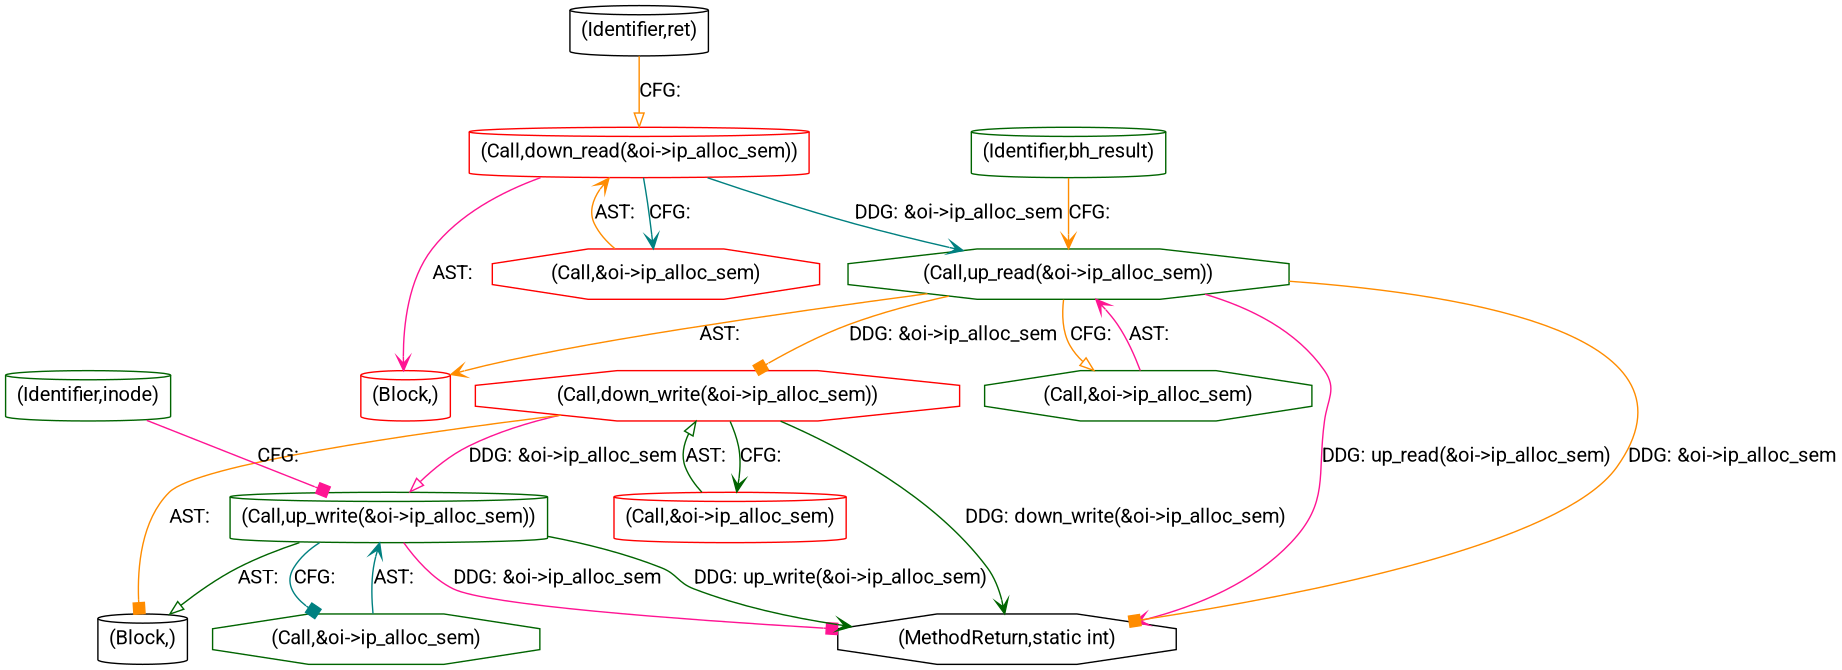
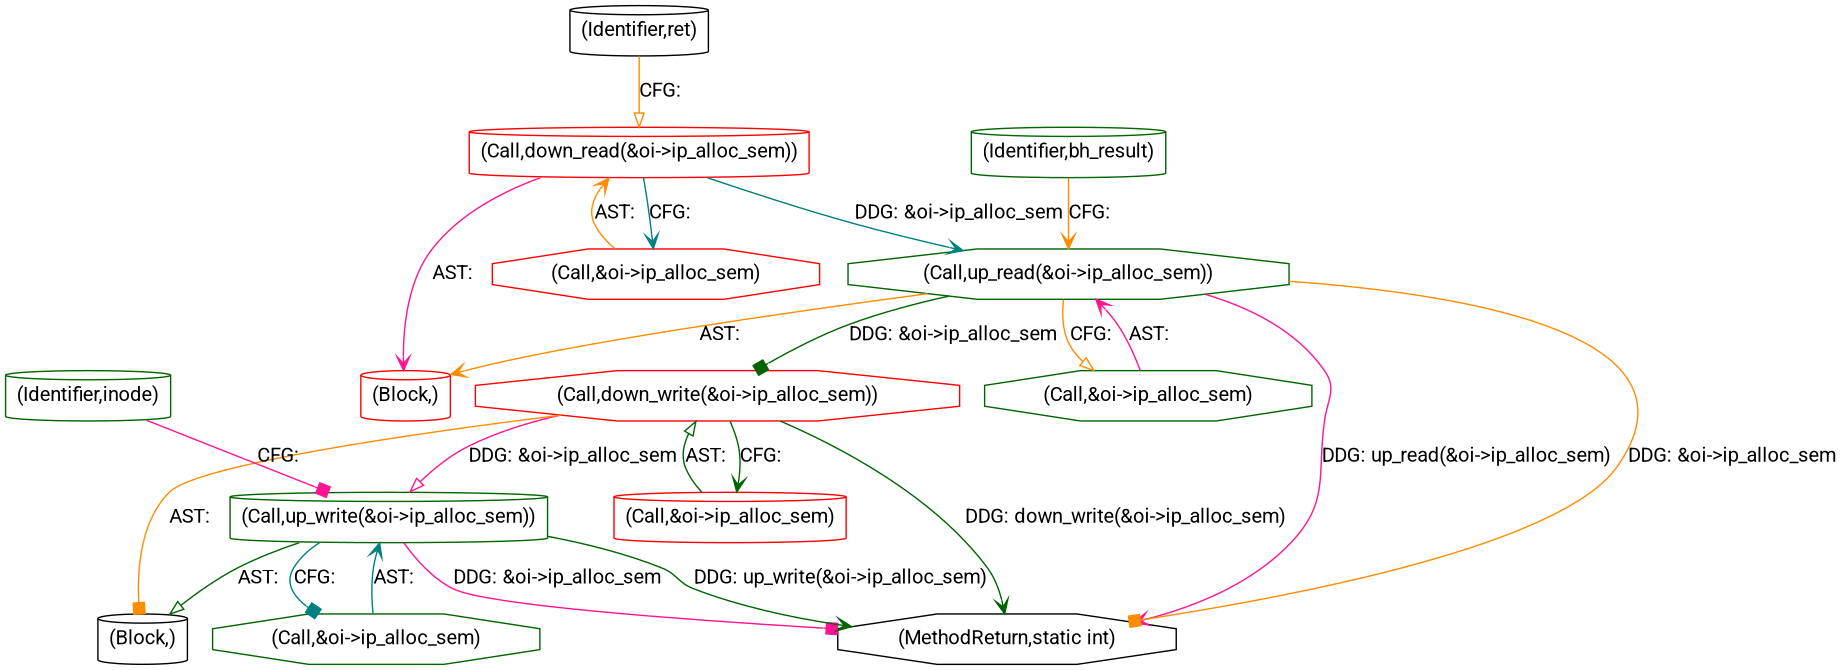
edge "(Call,up_read(&oi->ip_alloc_sem))" -> "(Call,down_write(&oi->ip_alloc_sem))": color darkorange -> darkgreen
